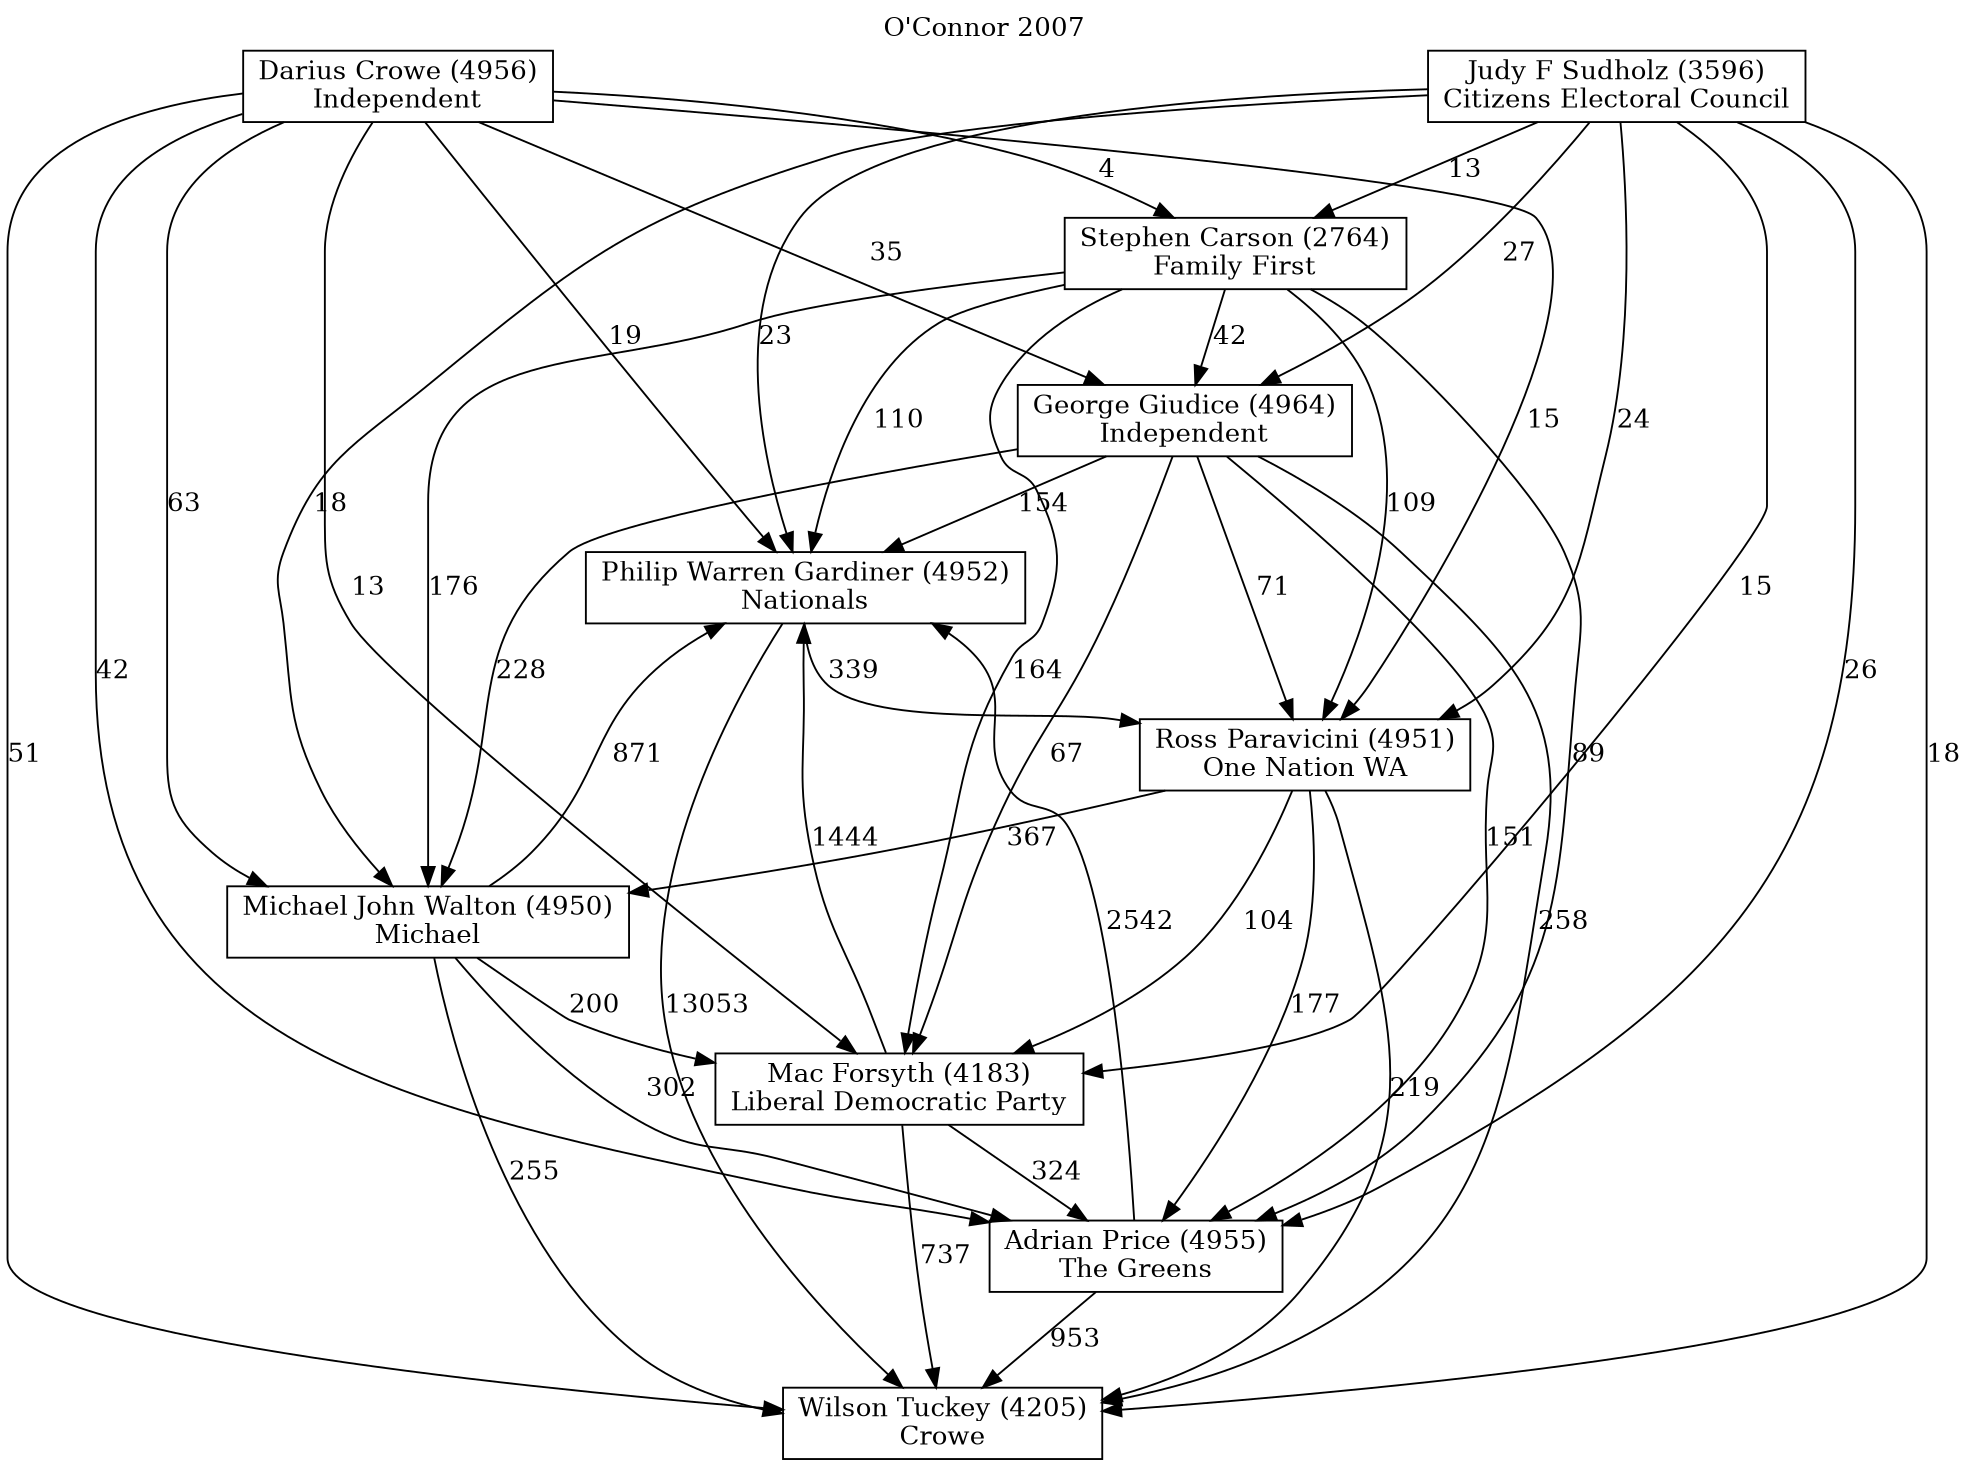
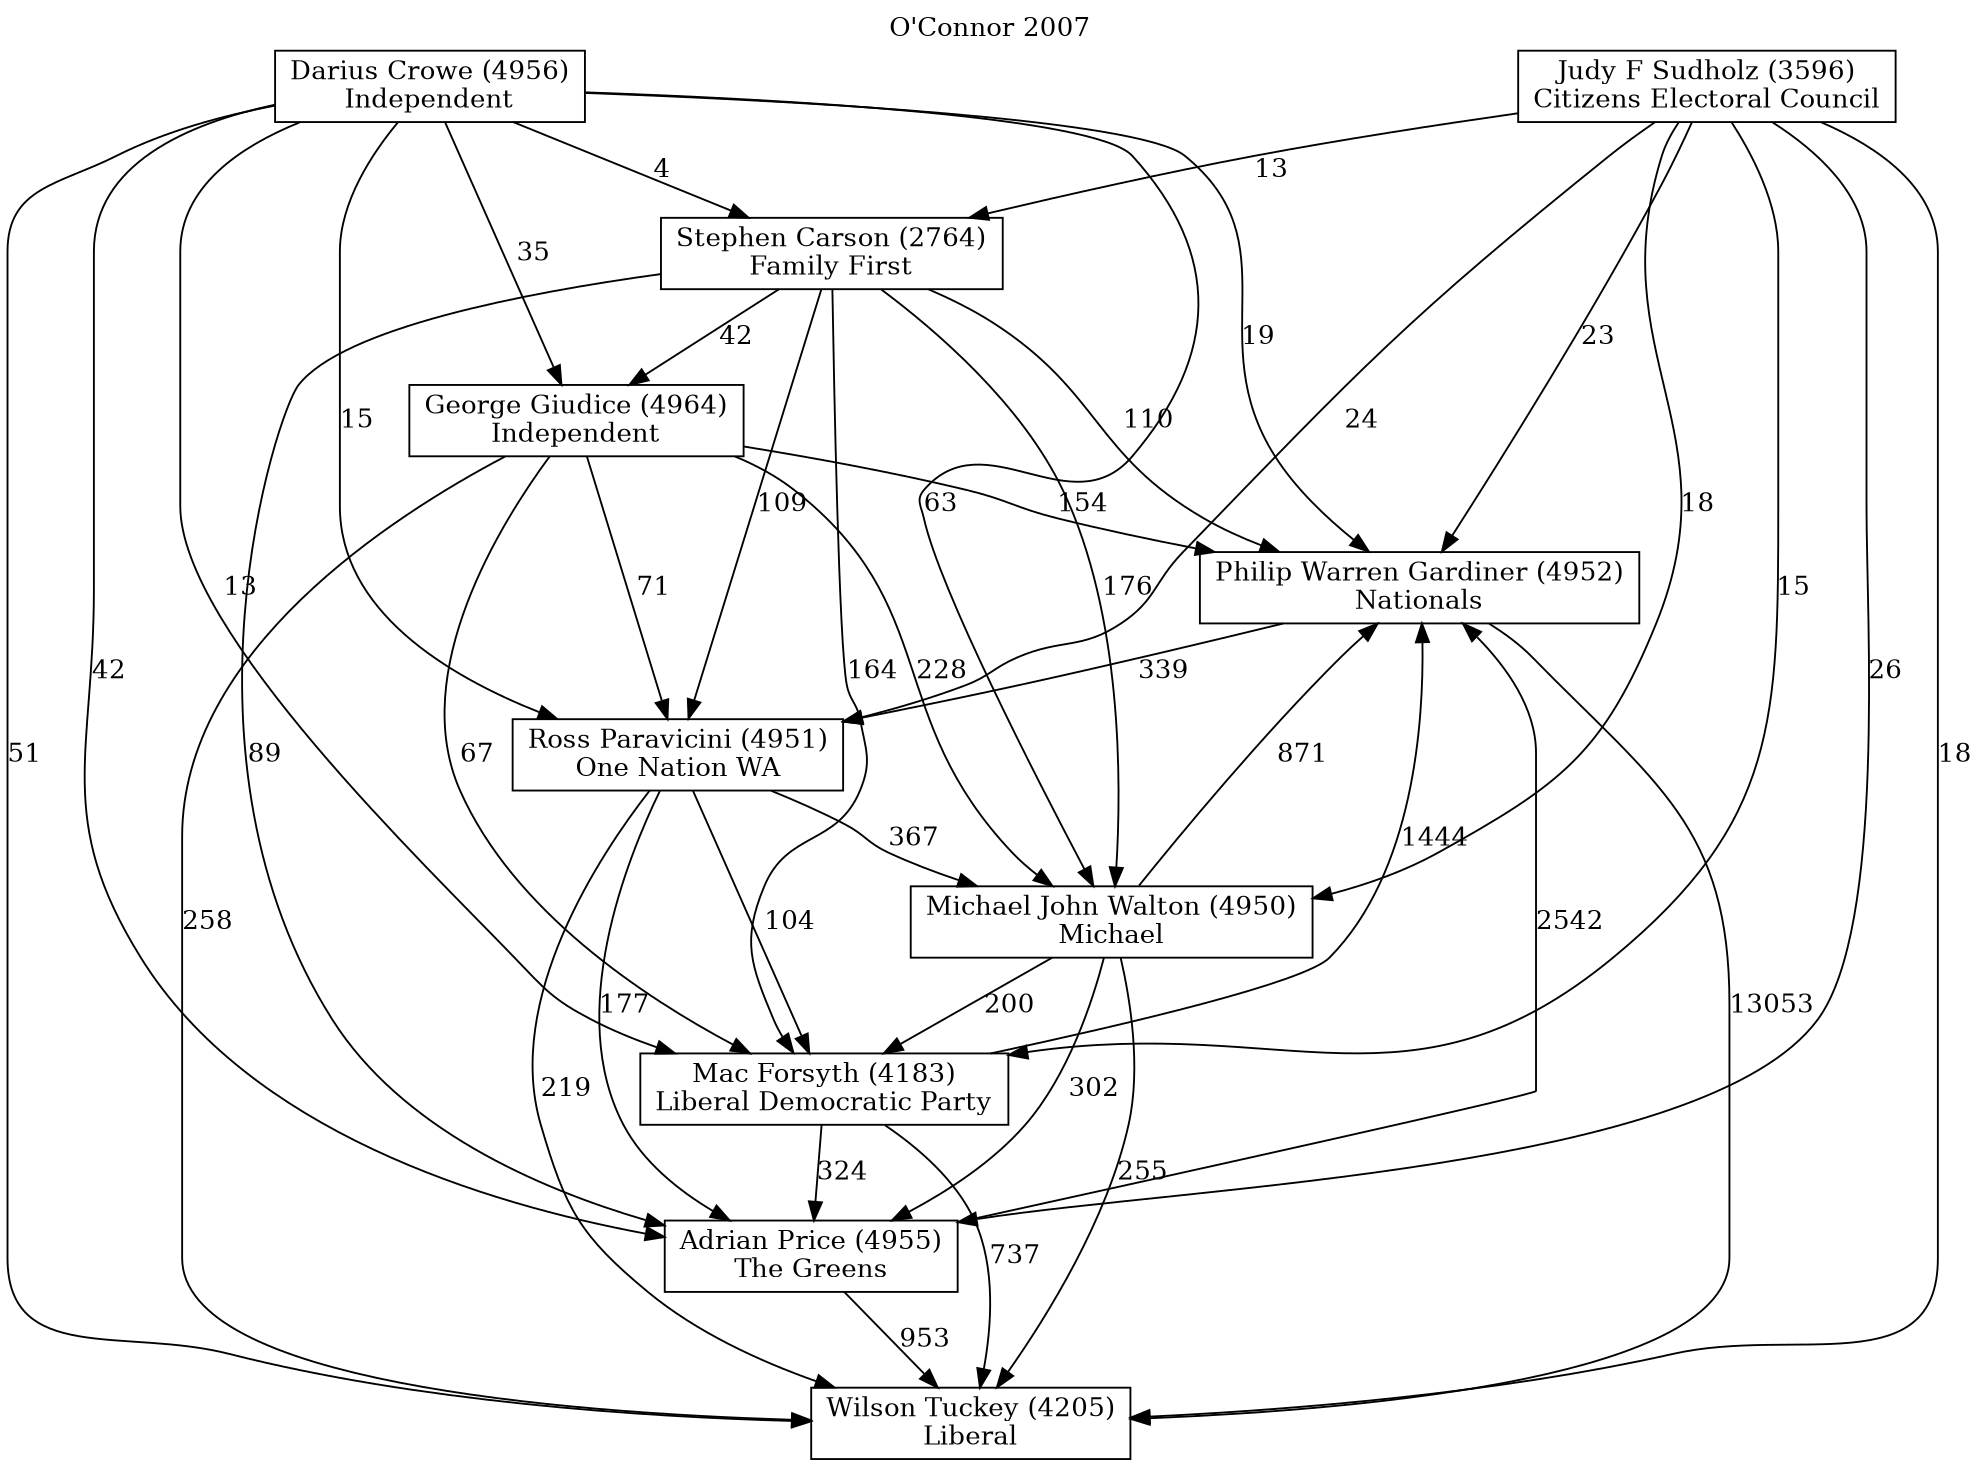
edge "Judy F Sudholz (3596) Citizens Electoral Council" -> "George Giudice (4964) Independent": removed, label "27"
edge "George Giudice (4964) Independent" -> "Adrian Price (4955) The Greens": removed, label "151"
node "Wilson Tuckey (4205) Crowe": label "Wilson Tuckey (4205) Crowe" -> "Wilson Tuckey (4205) Liberal"
